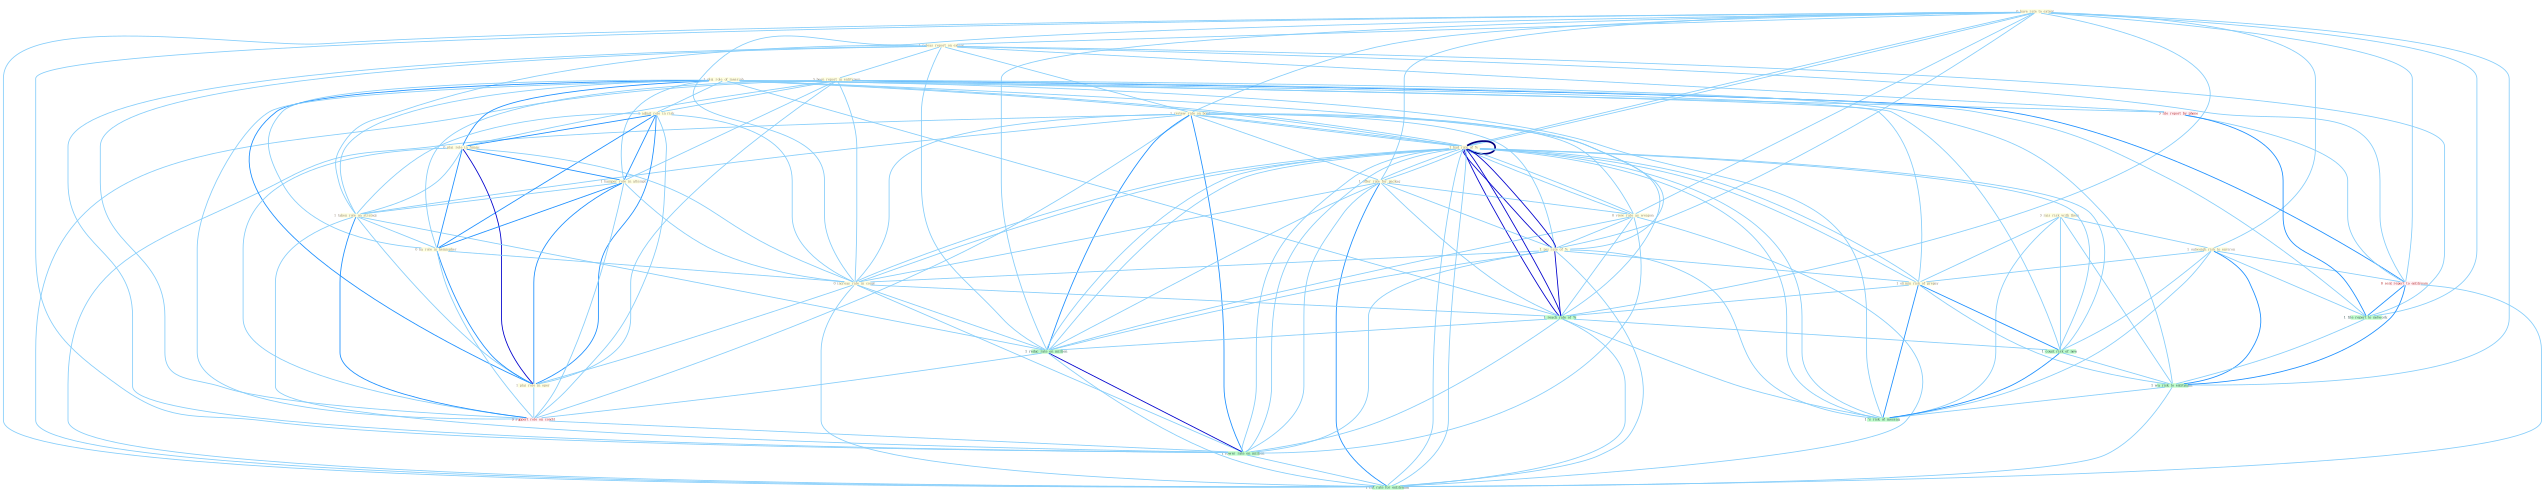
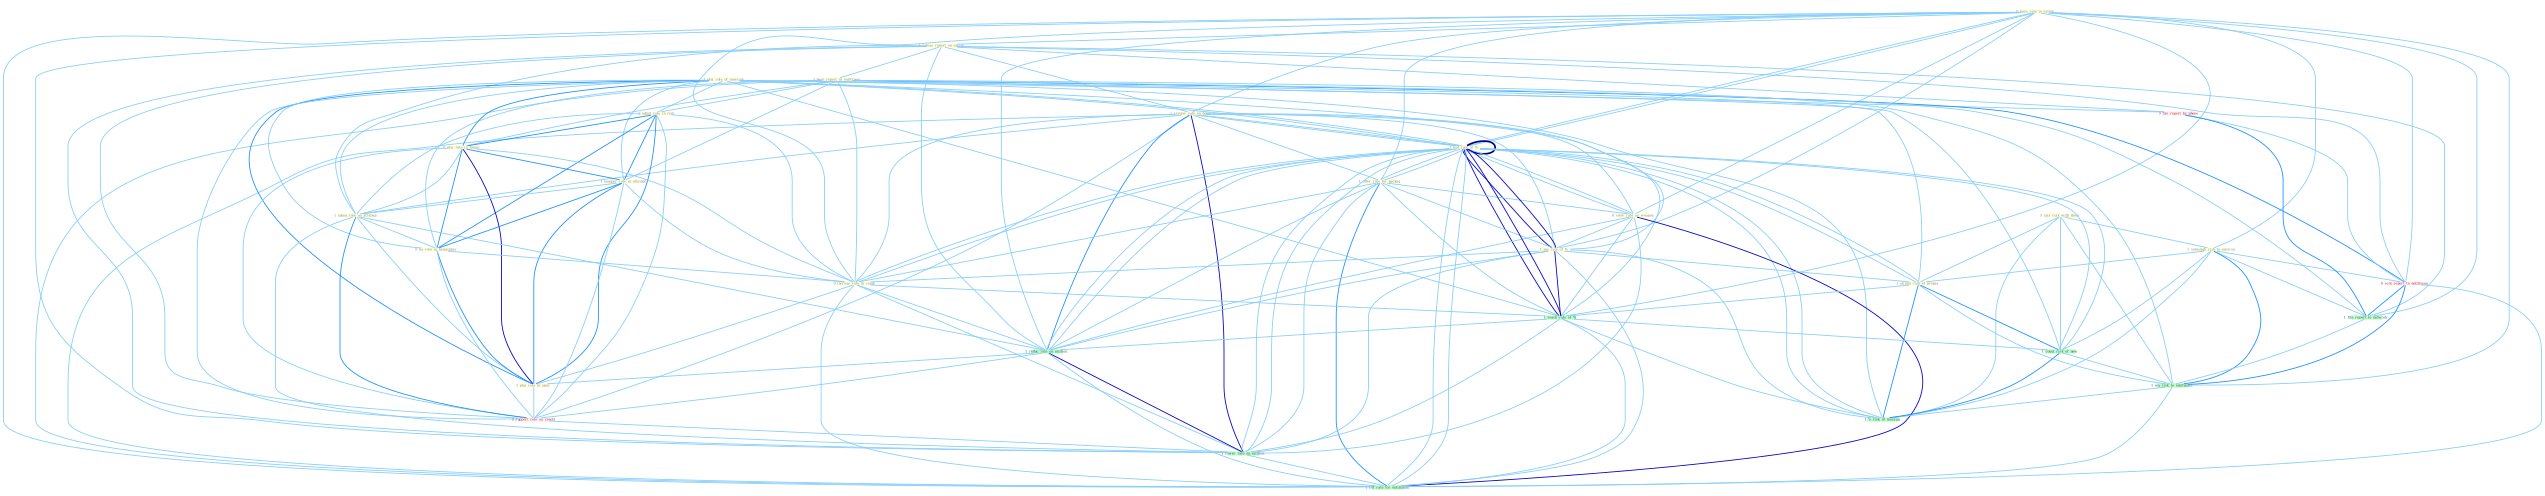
edge "0_been_report_in_entitynam" -- "1_plai_role_in_oper": now "1_reduc_rate_on_million" -- "1_plai_role_in_oper"
edge "1_review_rate_on_bond" -- "1_lower_rate_on_million": color #1e90ff -> #0000cd
edge "0_view_rate_as_weapon" -- "1_lift_rate_for_entitynam": color #87cefa -> #0000cd
